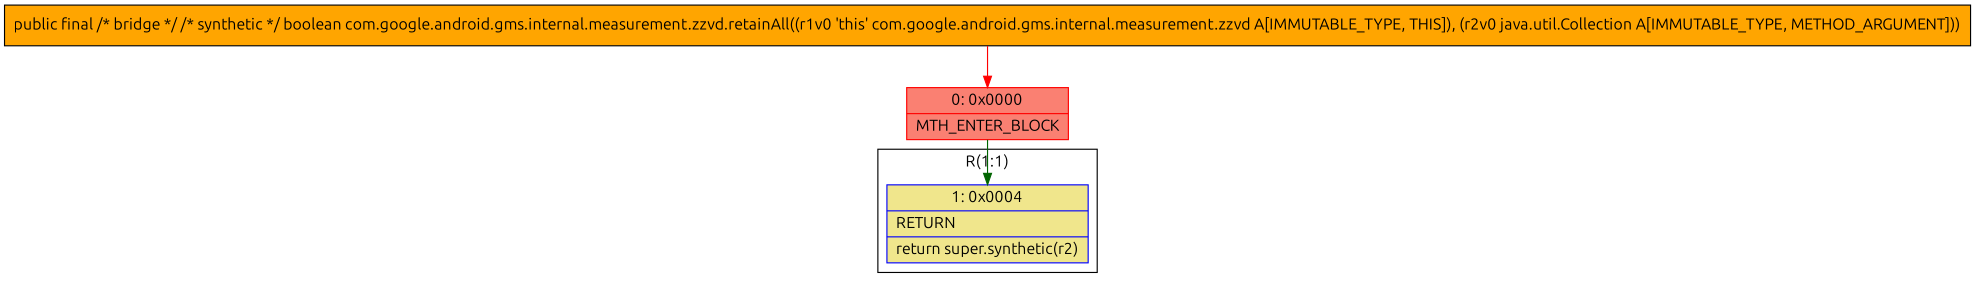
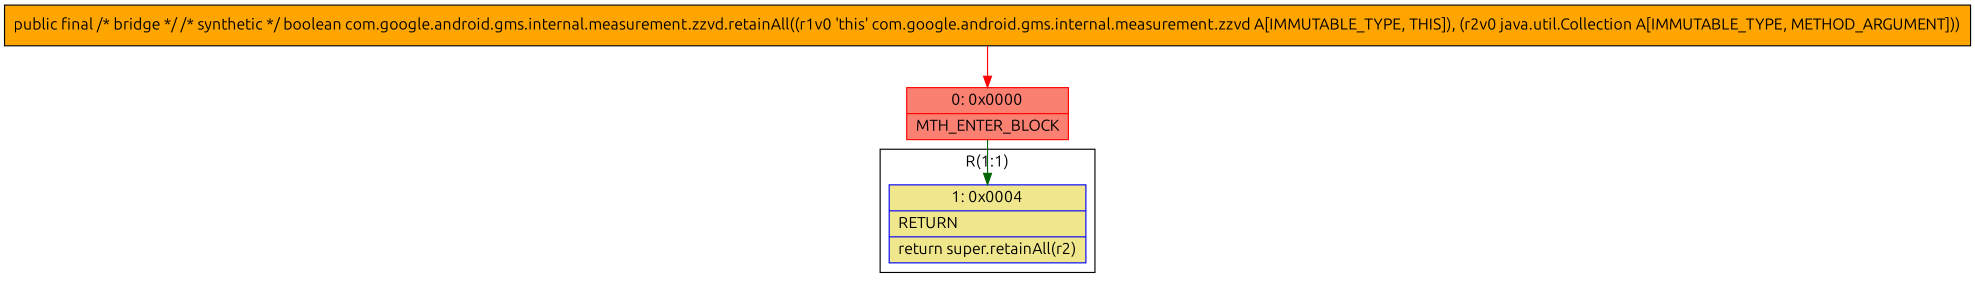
node "1: 0x0004": text "return super.synthetic(r2)" -> "return super.retainAll(r2)"
